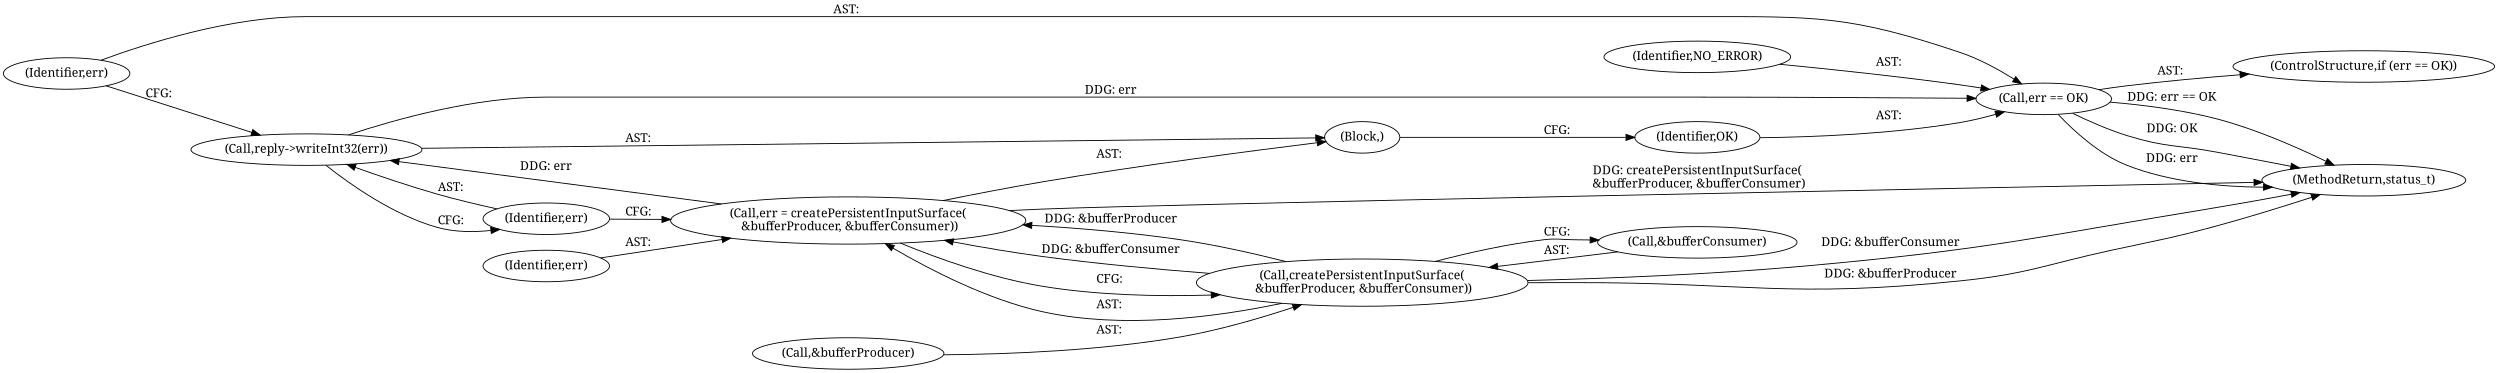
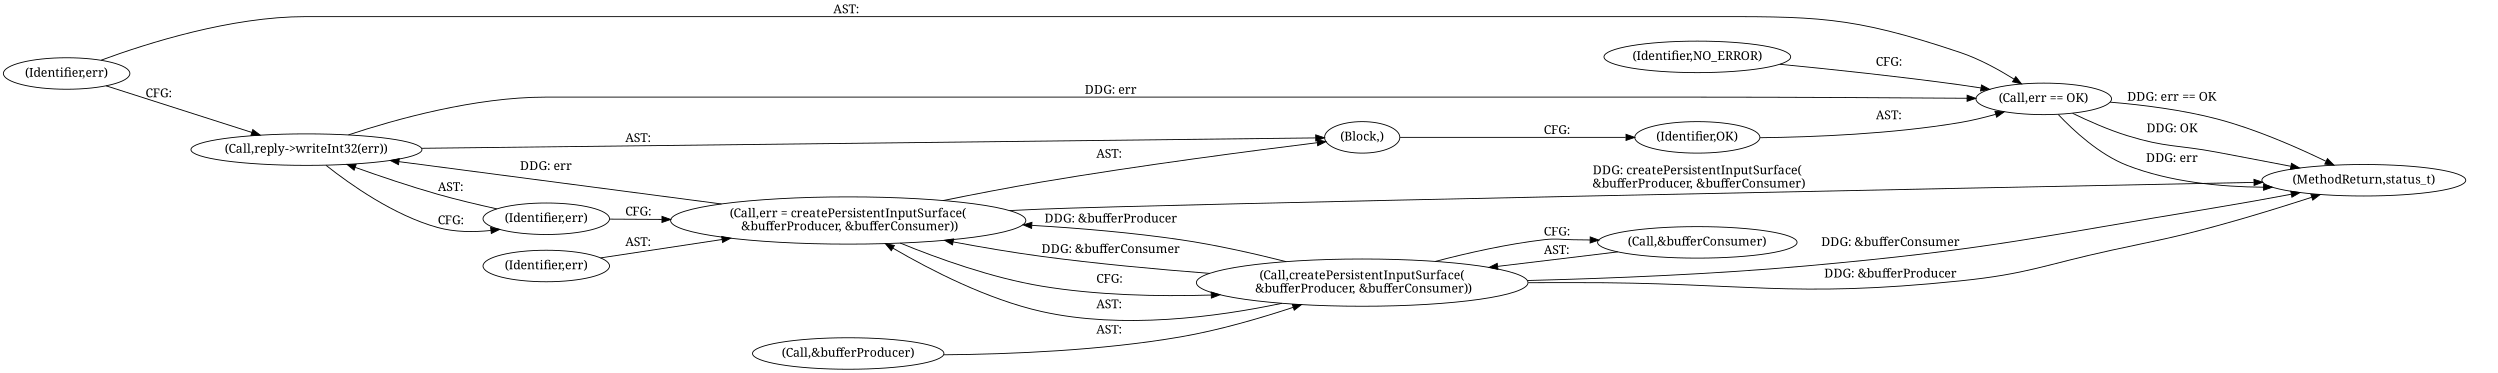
edge "(Identifier,NO_ERROR)" -> "(Call,err == OK)": label "AST: " -> "CFG: "
node "(ControlStructure,if (err == OK))": removed
